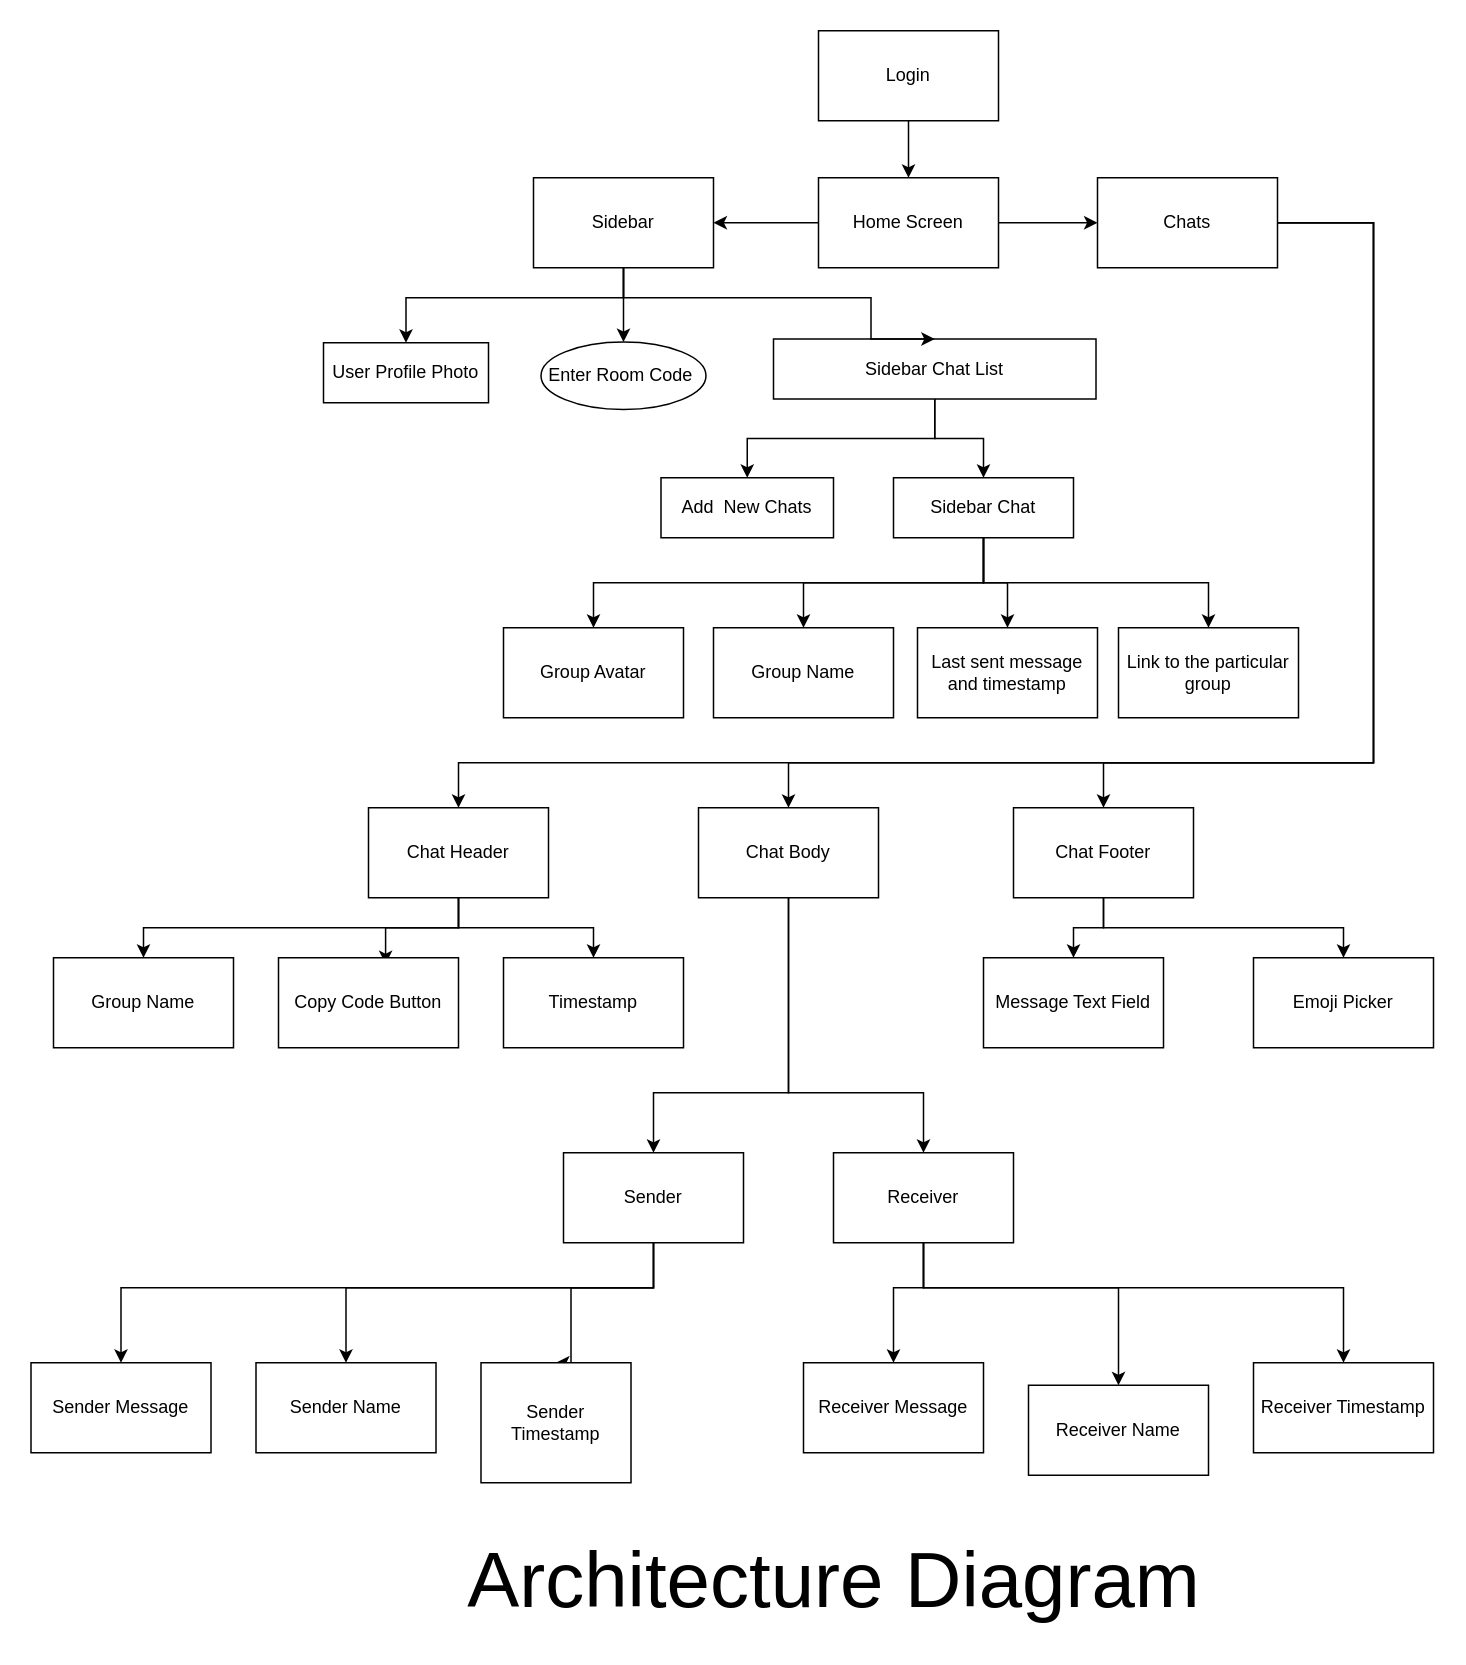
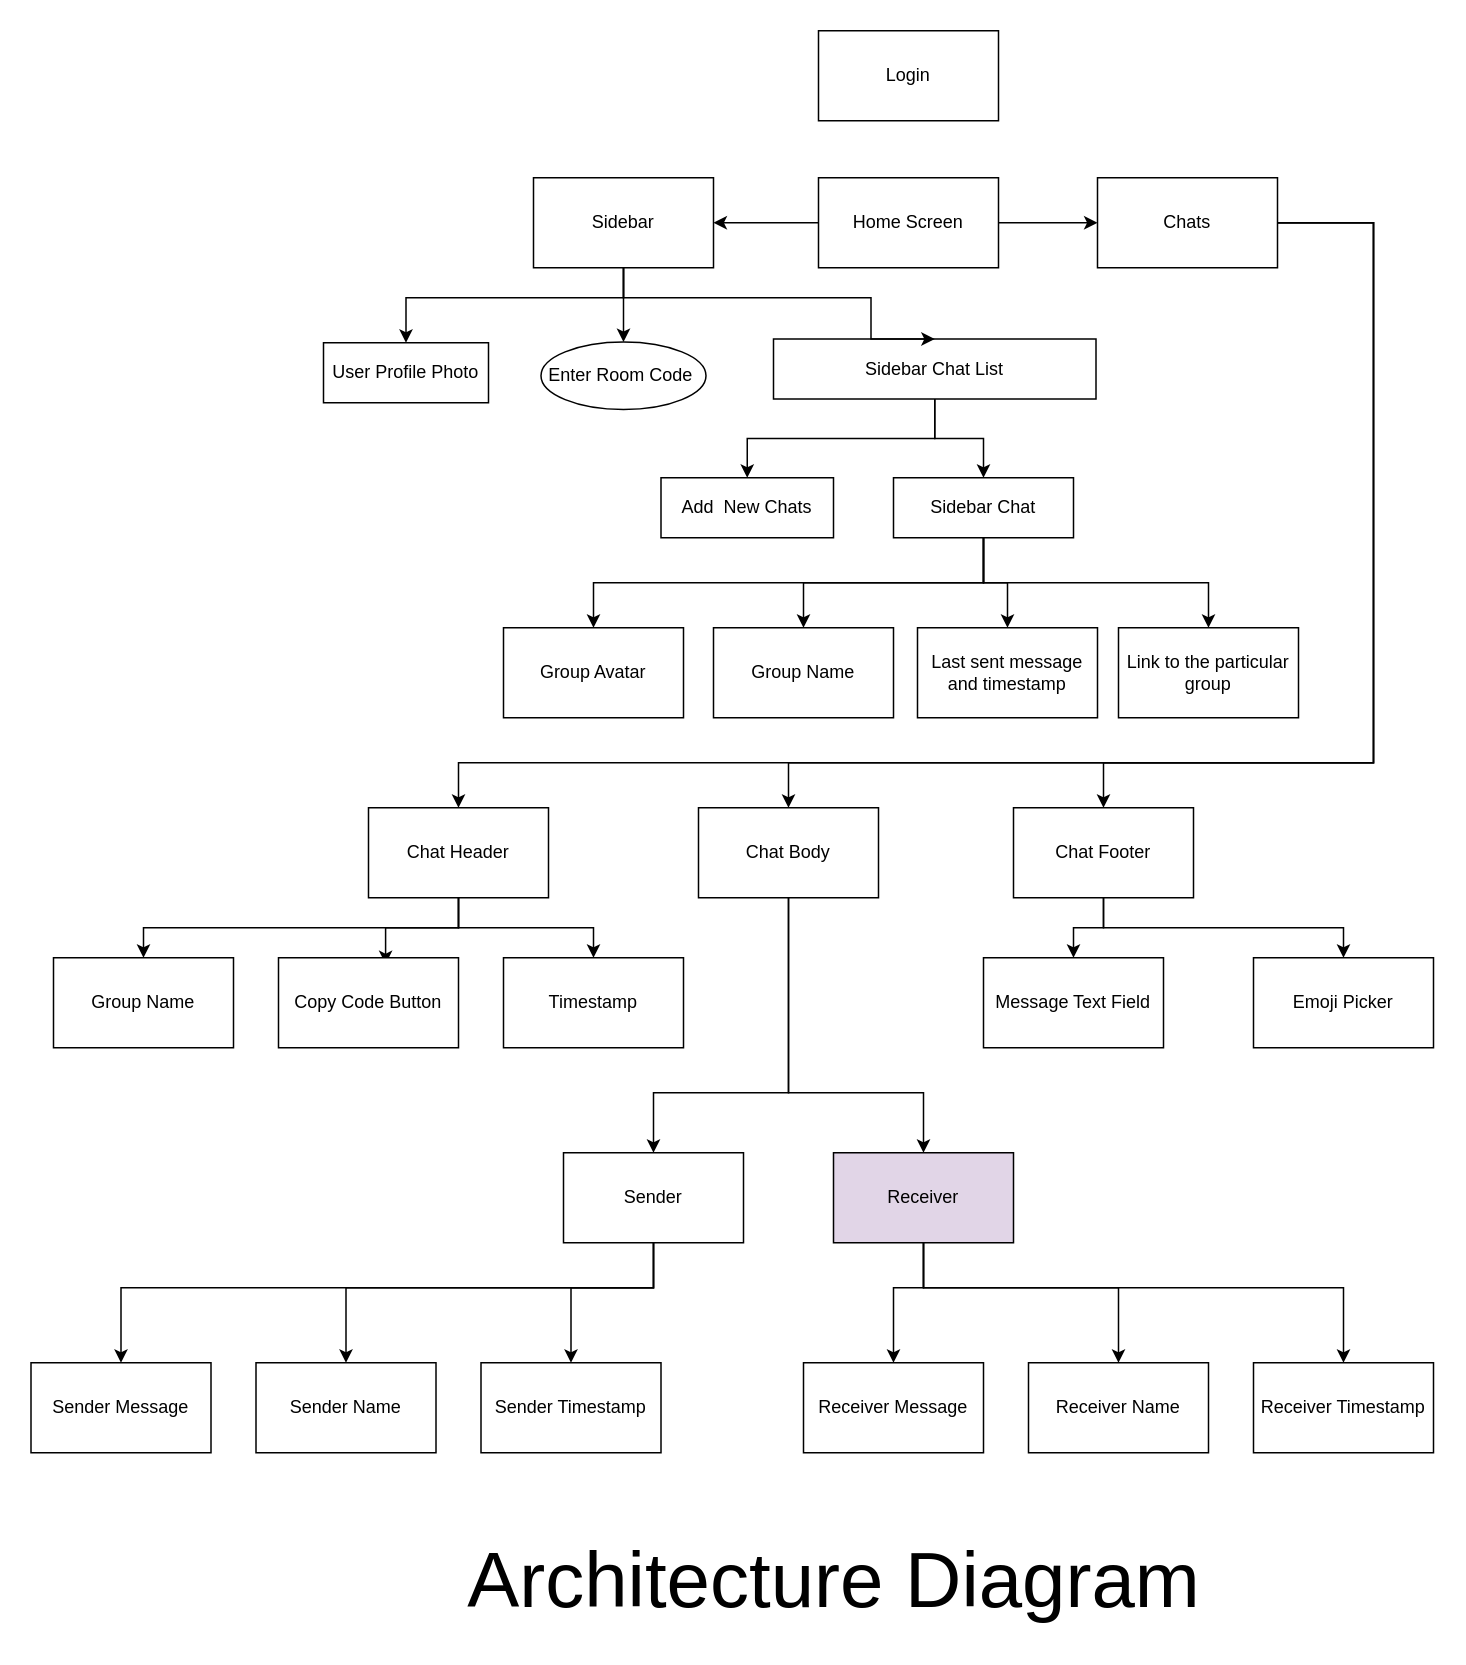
edge "Login" -> "Home Screen": removed
node "Receiver": fillcolor #ffffff -> #e1d5e7
node "Sender Timestamp": size 150x120 -> 180x90
node "Receiver Name": moved (1118, 1430) -> (1118, 1408)
